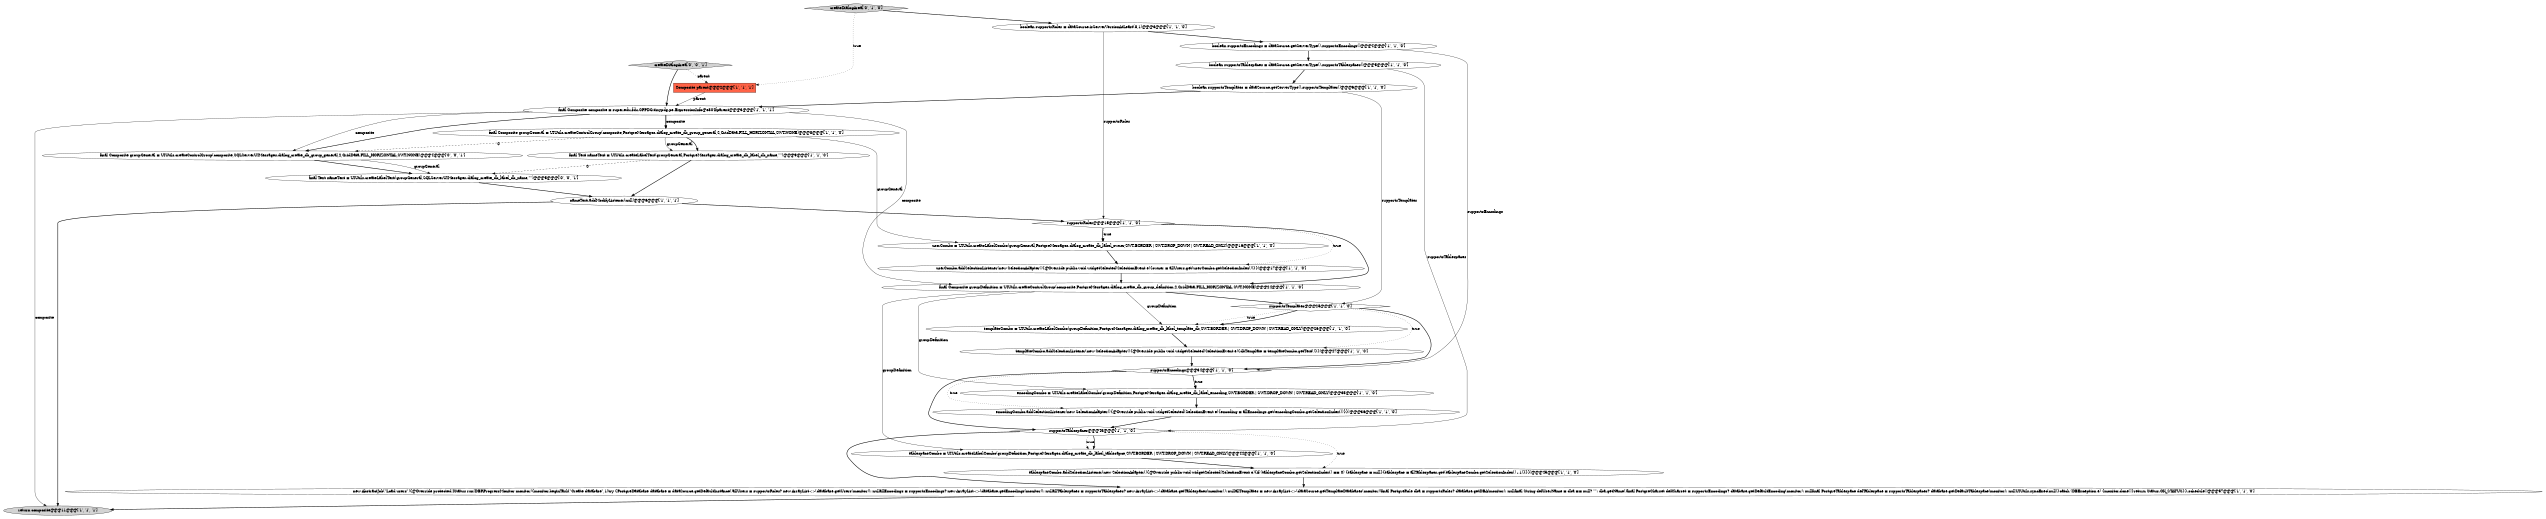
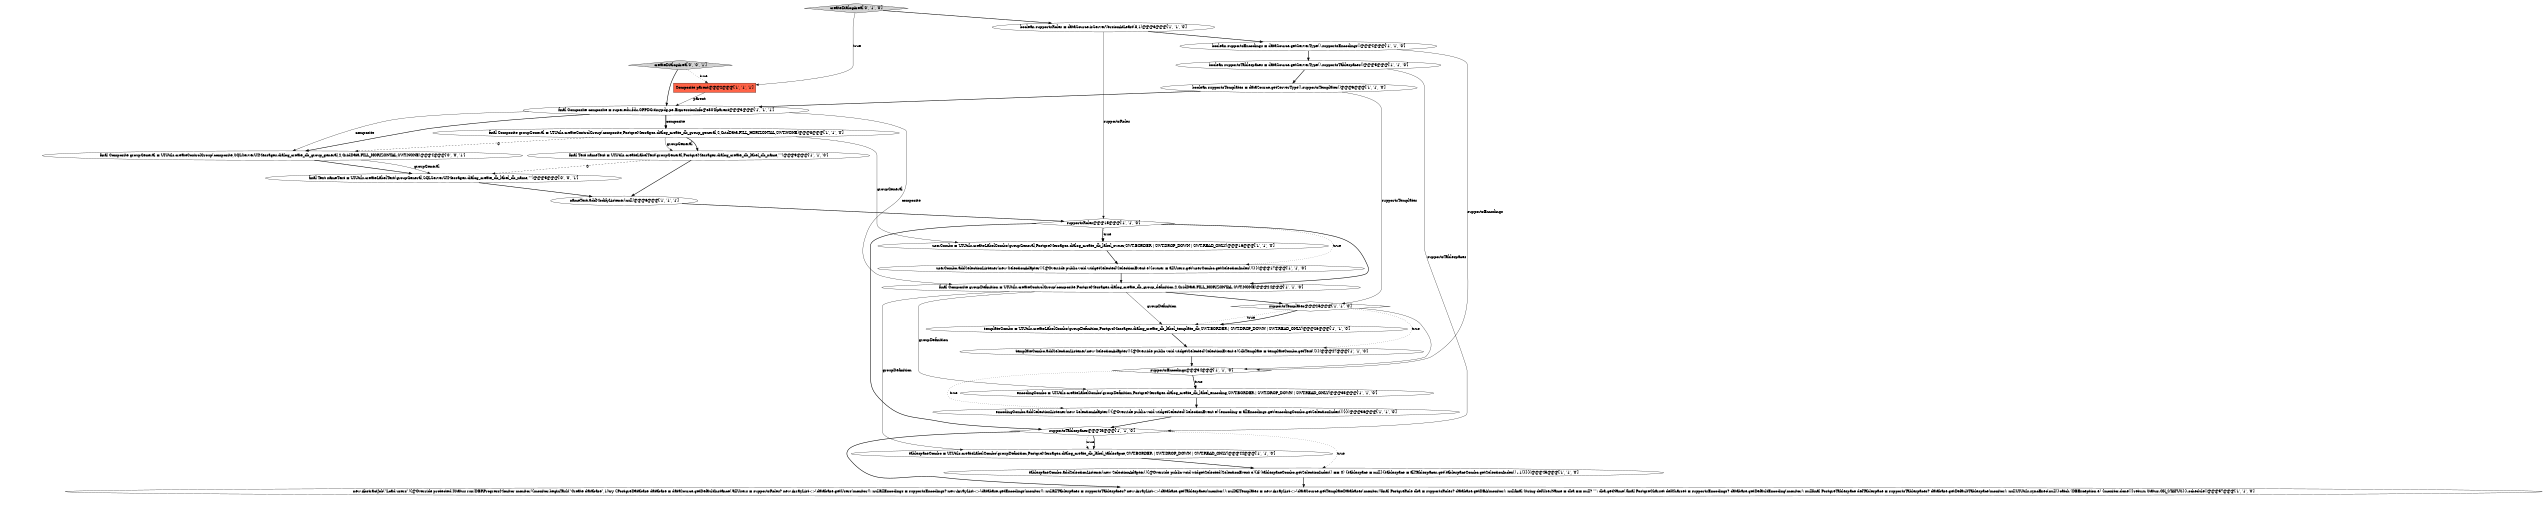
edge "createDialogArea['0', '1', '0']" -> "Composite parent@@@2@@@['1', '1', '1']": style dotted -> solid
edge "createDialogArea['0', '0', '1']" -> "Composite parent@@@2@@@['1', '1', '1']": label "parent" -> "true"
edge "supportsTemplates@@@25@@@['1', '1', '0']" -> "supportsEncodings@@@34@@@['1', '1', '0']": style bold -> solid
edge "supportsEncodings@@@34@@@['1', '1', '0']" -> "supportsTablespaces@@@43@@@['1', '1', '0']": now "supportsRoles@@@15@@@['1', '1', '0']" -> "supportsTablespaces@@@43@@@['1', '1', '0']"
node "return composite@@@11@@@['1', '1', '1']": removed
